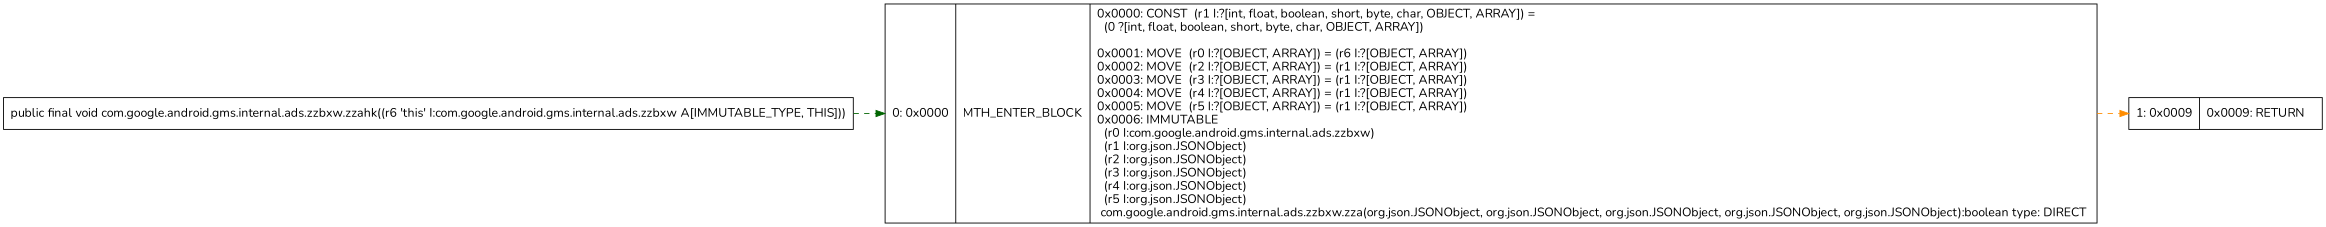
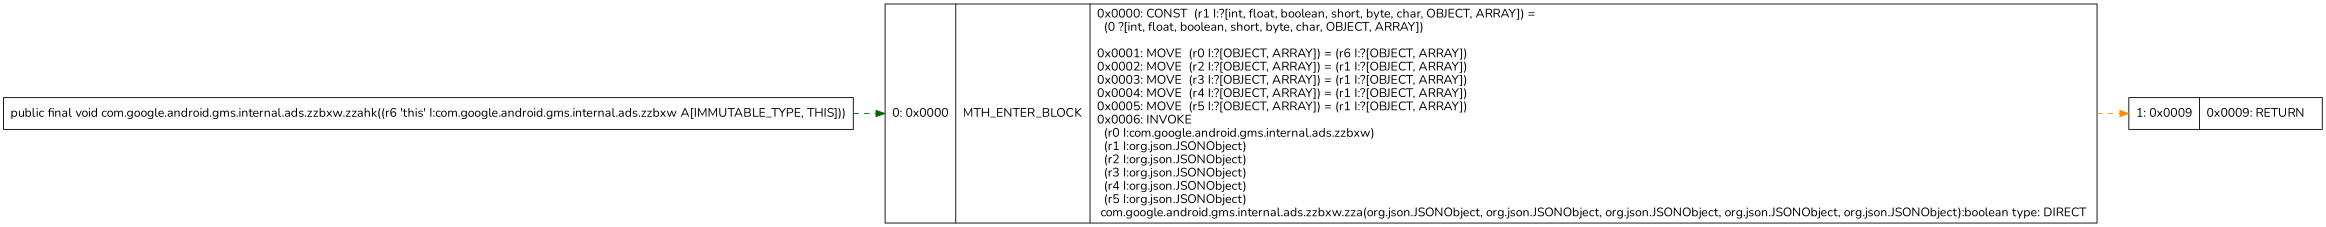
node "0: 0x0000": text "0x0006: IMMUTABLE" -> "0x0006: INVOKE"
